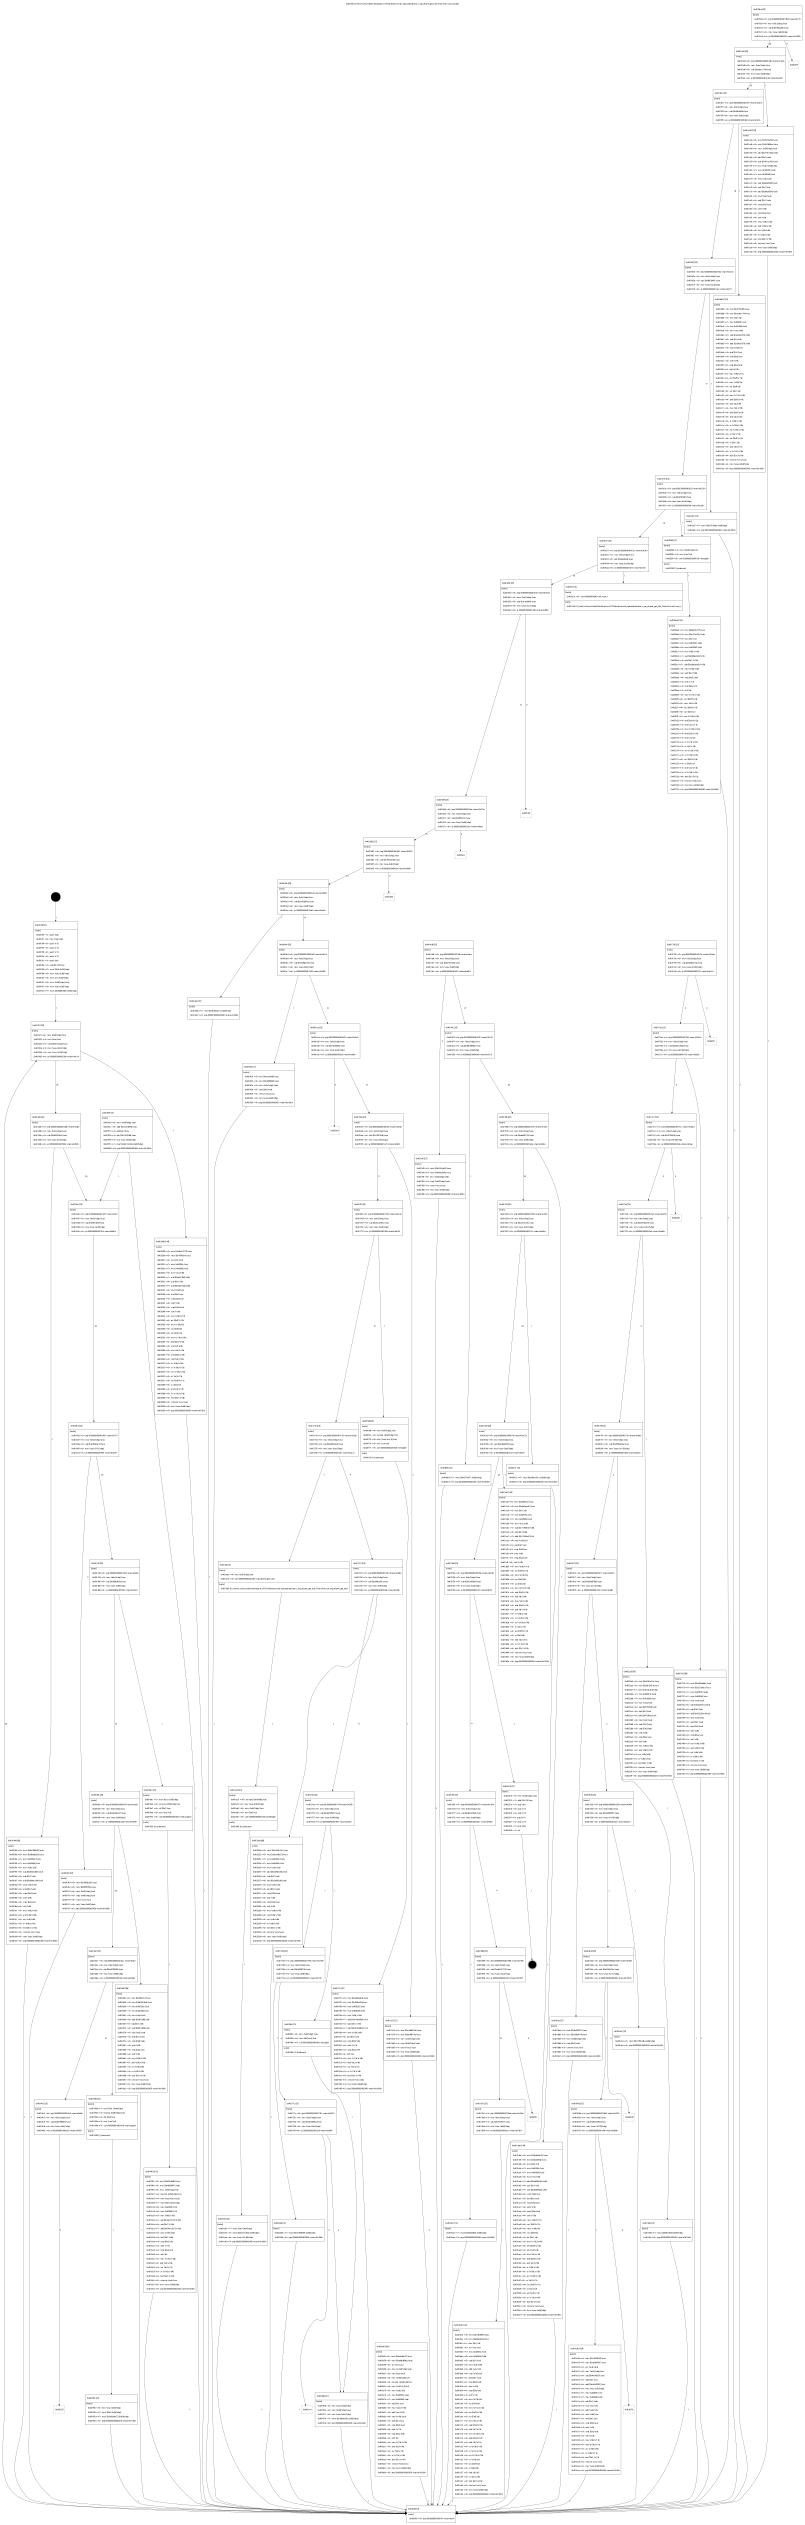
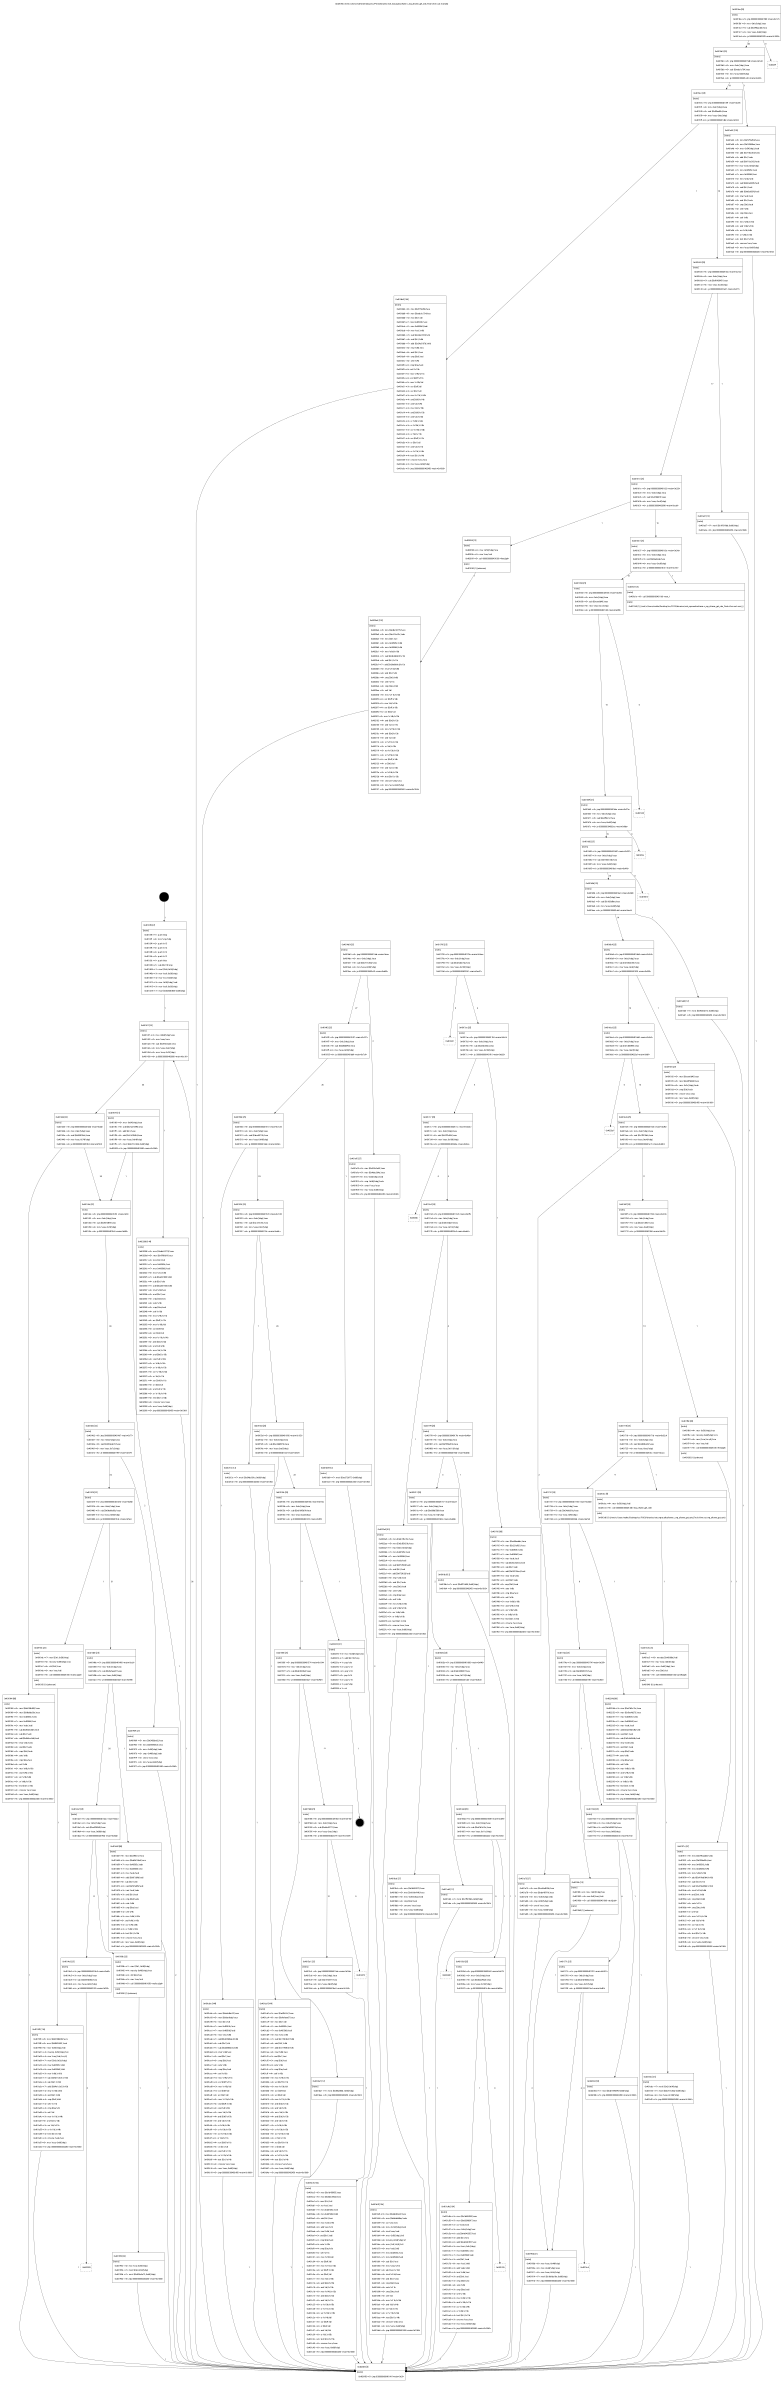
edge "0x401cbf [144]" -> "0x402450 [5]": added, label "1"
